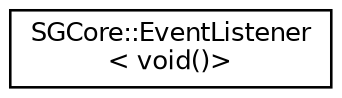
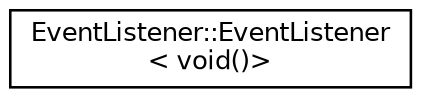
node "SGCore::EventListener < void()>": label "SGCore::EventListener < void()>" -> "EventListener::EventListener < void()>"
